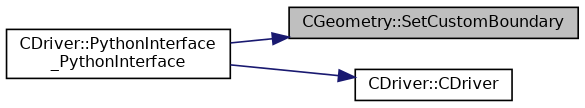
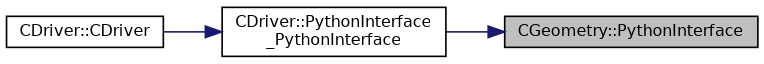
node "CGeometry::SetCustomBoundary": label "CGeometry::SetCustomBoundary" -> "CGeometry::PythonInterface"
edge "CDriver::PythonInterface _PythonInterface" -> "CDriver::CDriver": reversed
